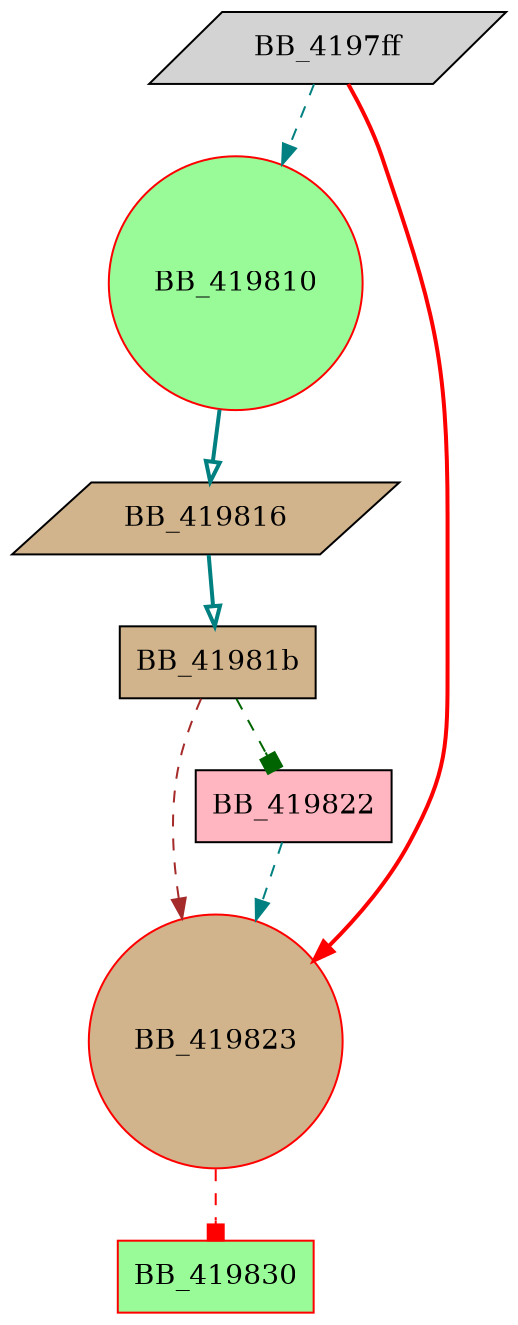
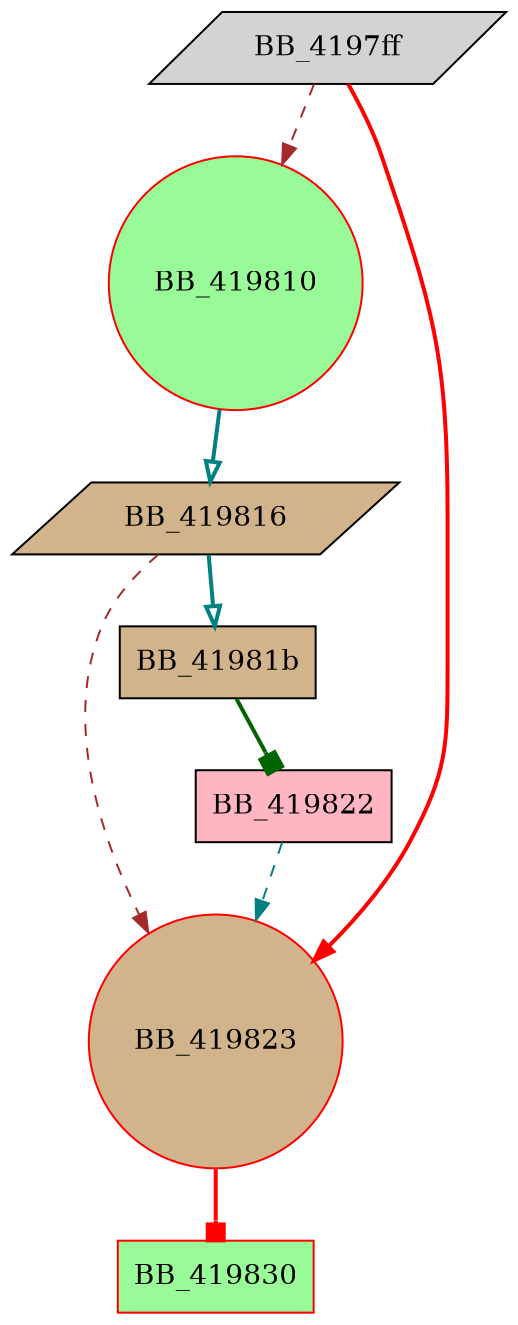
edge "BB_4197ff" -> "BB_419810": color teal -> brown
edge "BB_41981b" -> "BB_419822": style dashed -> bold
edge "BB_41981b" -> "BB_419823": now "BB_419816" -> "BB_419823"
edge "BB_419823" -> "BB_419830": style dashed -> bold
